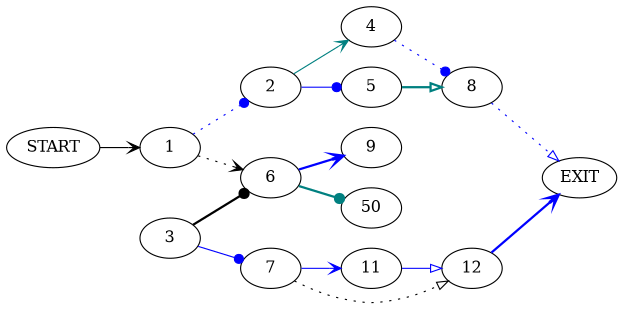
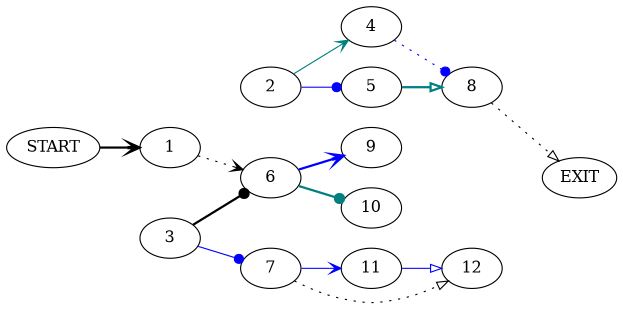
edge "1" -> "2": removed
edge "8" -> "EXIT": color blue -> black
edge "START" -> "1": style solid -> bold
node "50": label "50" -> "10"
edge "12" -> "EXIT": removed
